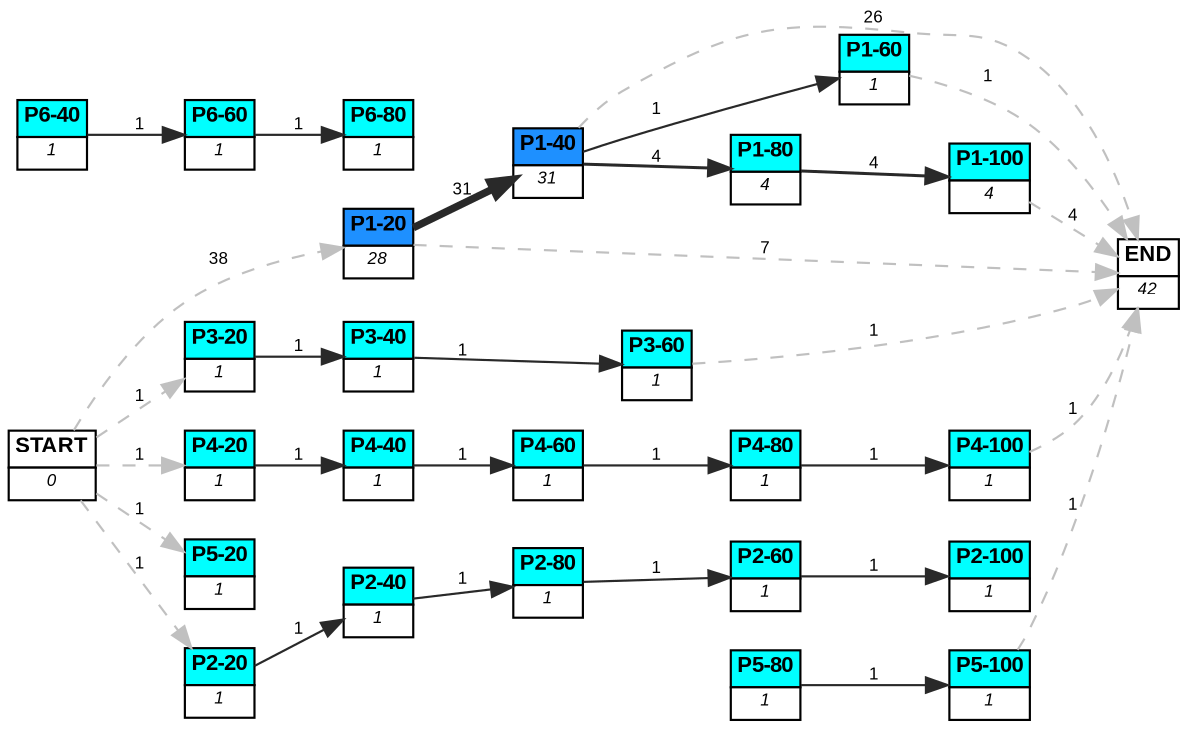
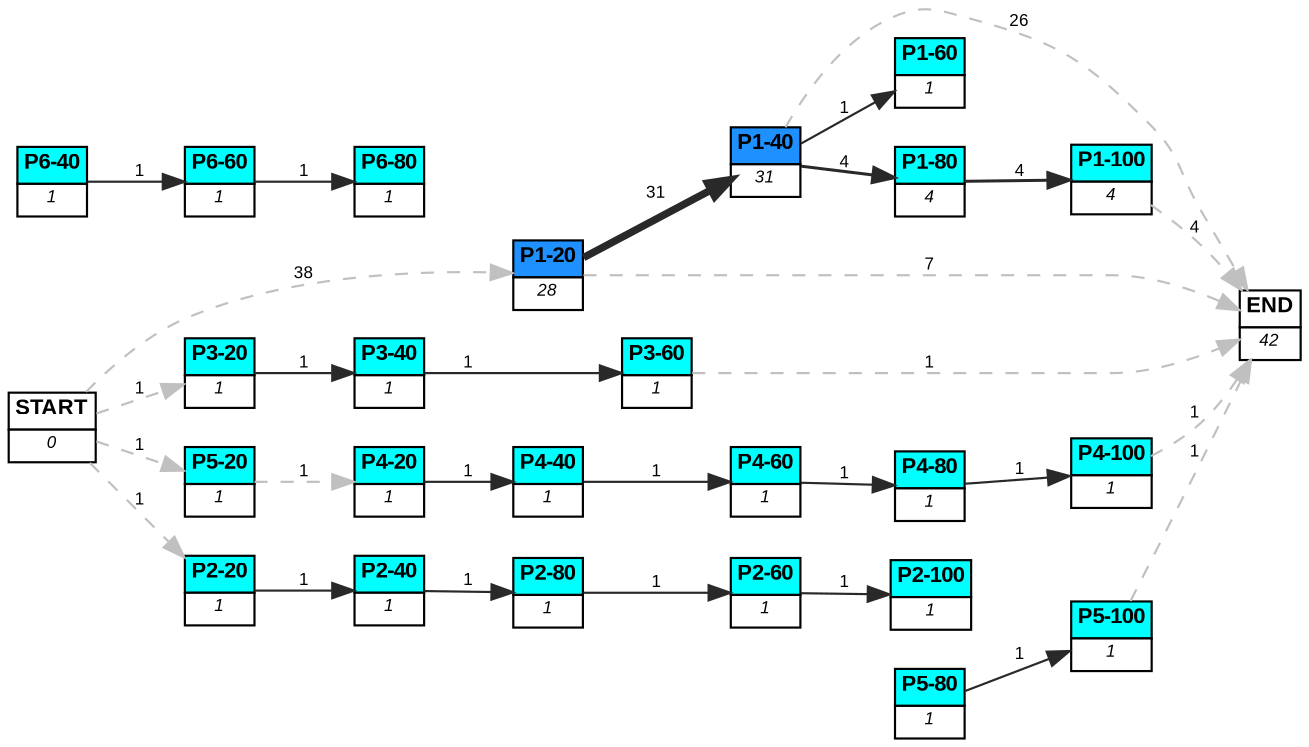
edge "P1-60" -> "END": removed, label "1"
edge "START" -> "P4-20": now "P5-20" -> "P4-20"
